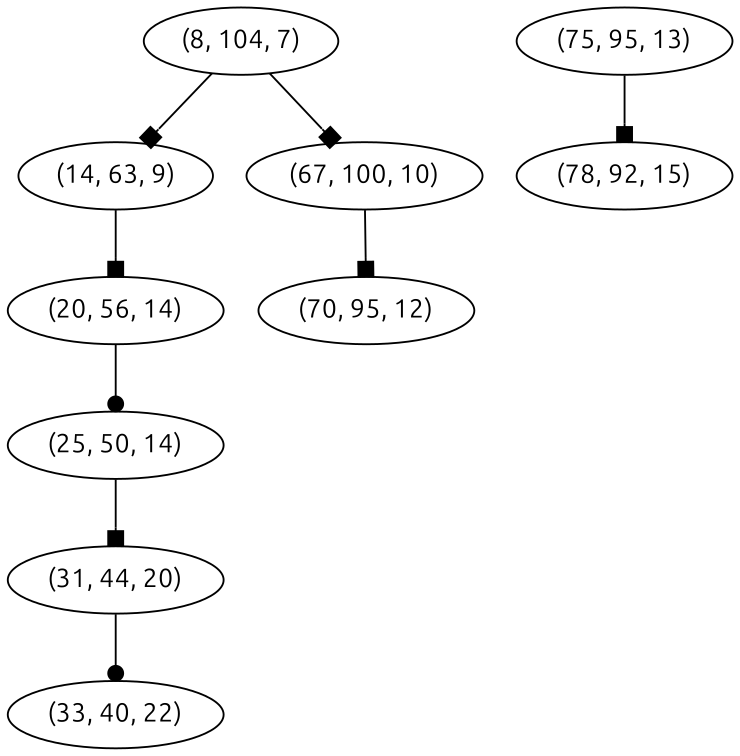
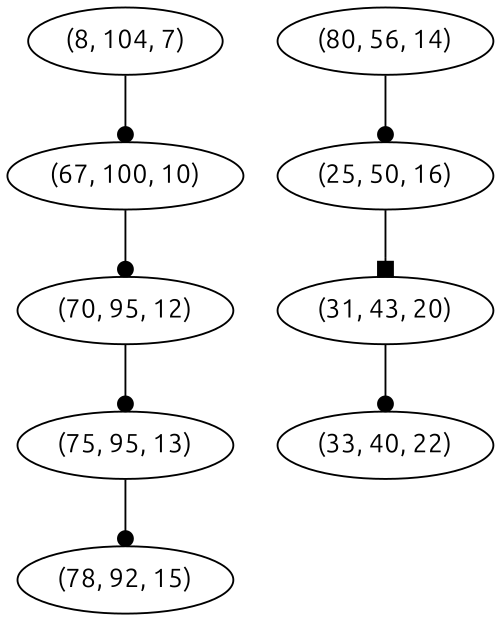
edge "(75, 95, 13)" -> "(78, 92, 15)": arrowhead box -> dot
edge "(8, 104, 7)" -> "(67, 100, 10)": arrowhead box -> dot
node "(14, 63, 9)": removed
edge "(67, 100, 10)" -> "(70, 95, 12)": arrowhead box -> dot
node "(20, 56, 14)": label "(20, 56, 14)" -> "(80, 56, 14)"
edge "(70, 95, 12)" -> "(75, 95, 13)": added
node "(25, 50, 14)": label "(25, 50, 14)" -> "(25, 50, 16)"
node "(31, 44, 20)": label "(31, 44, 20)" -> "(31, 43, 20)"
